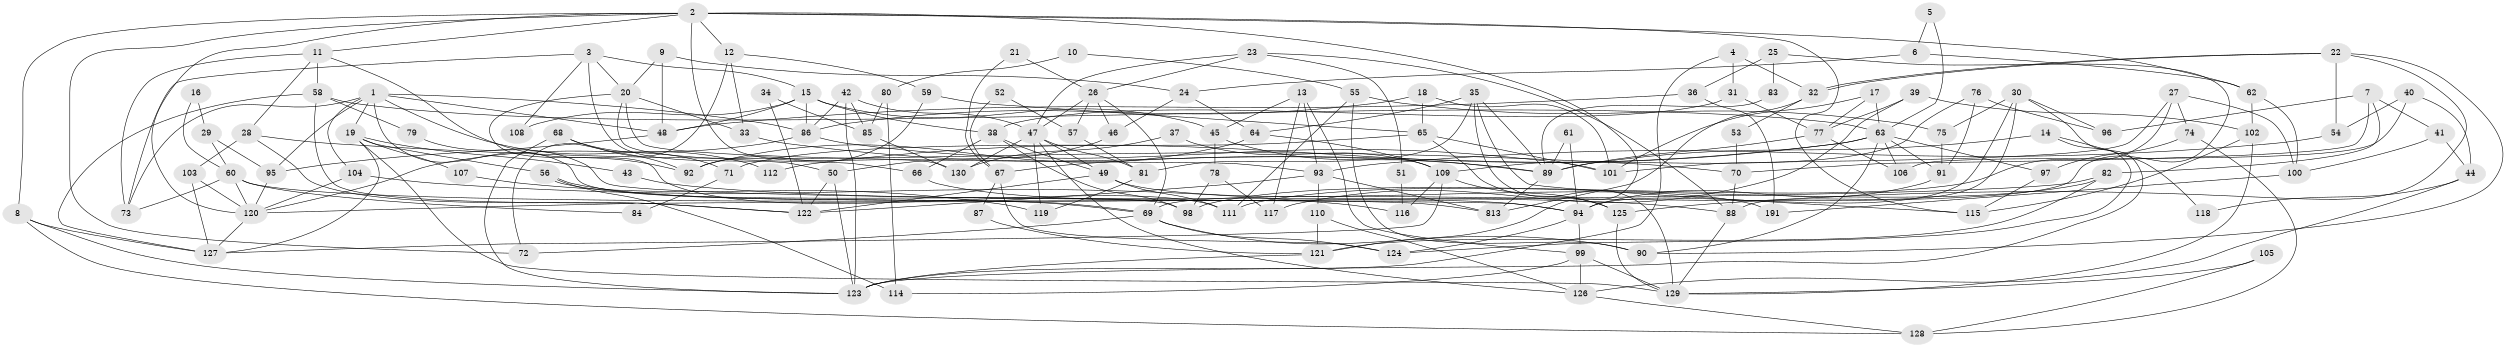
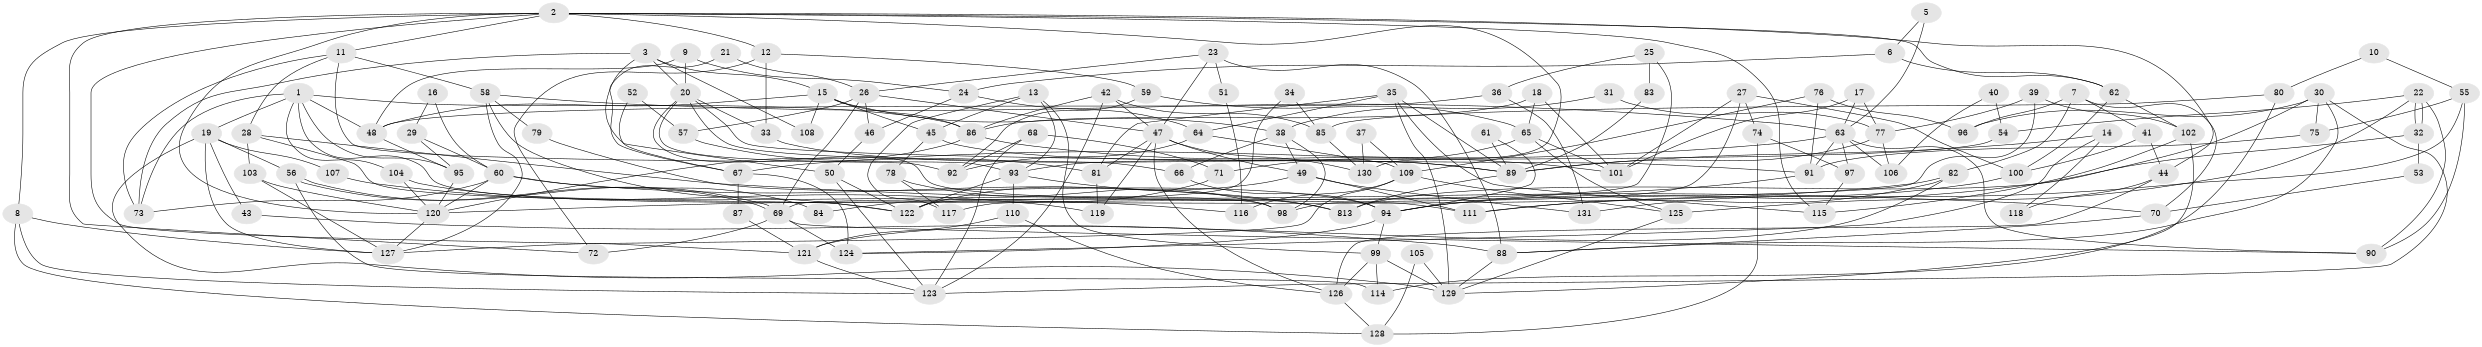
node "4": removed
edge "40" -- "44": now "2" -- "44"
edge "20" -- "91": added
node "112": removed
node "191": label "191" -> "131"
